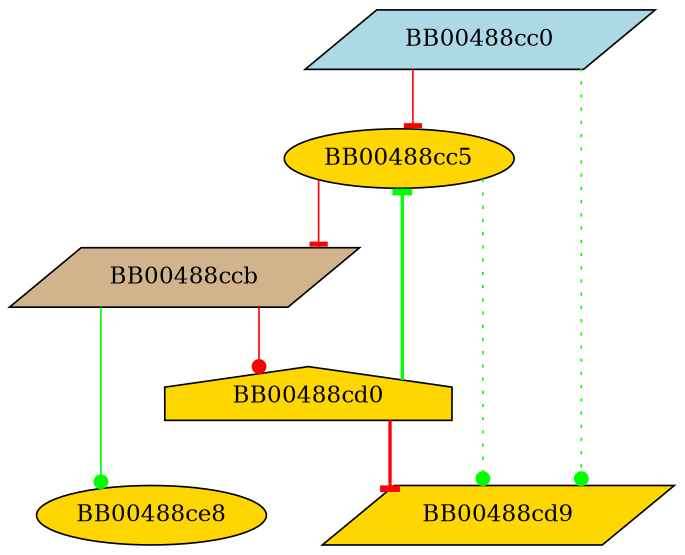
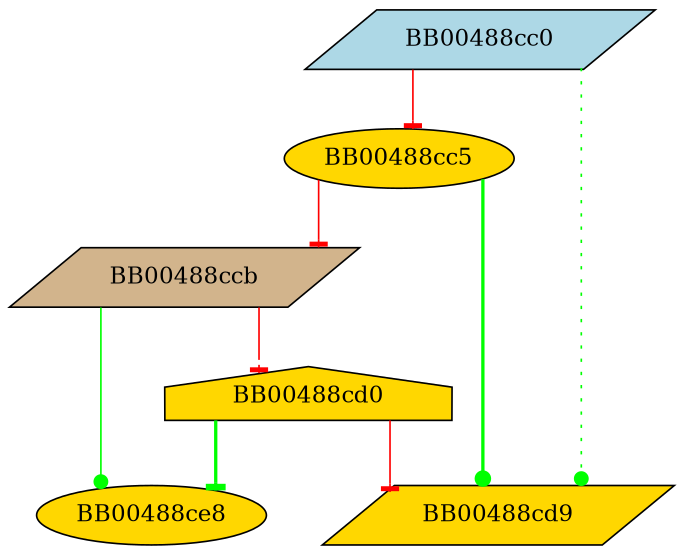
edge "BB00488cd0" -> "BB00488cc5": now "BB00488cd0" -> "BB00488ce8"
edge "BB00488cc5" -> "BB00488cd9": style dotted -> bold
edge "BB00488ccb" -> "BB00488cd0": arrowhead dot -> tee
edge "BB00488cd0" -> "BB00488cd9": style bold -> solid
